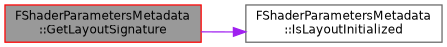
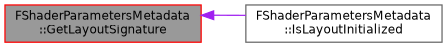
edge "FShaderParametersMetadata ::GetLayoutSignature" -> "FShaderParametersMetadata ::IsLayoutInitialized": reversed
